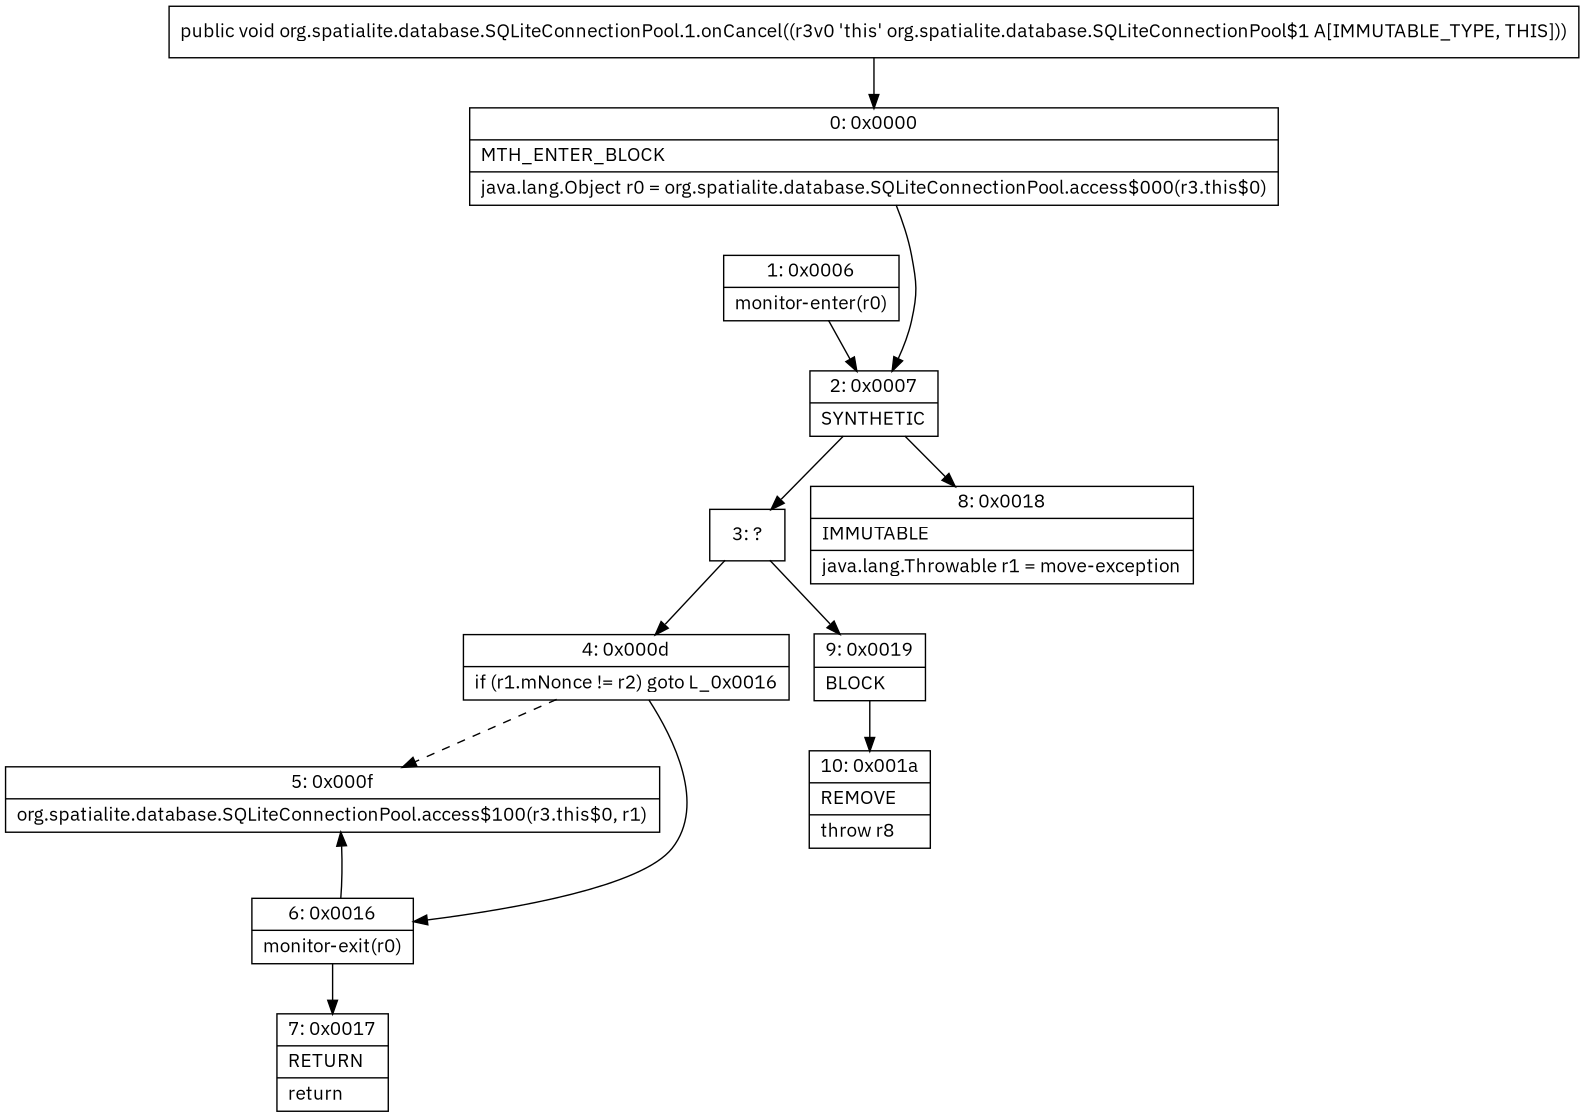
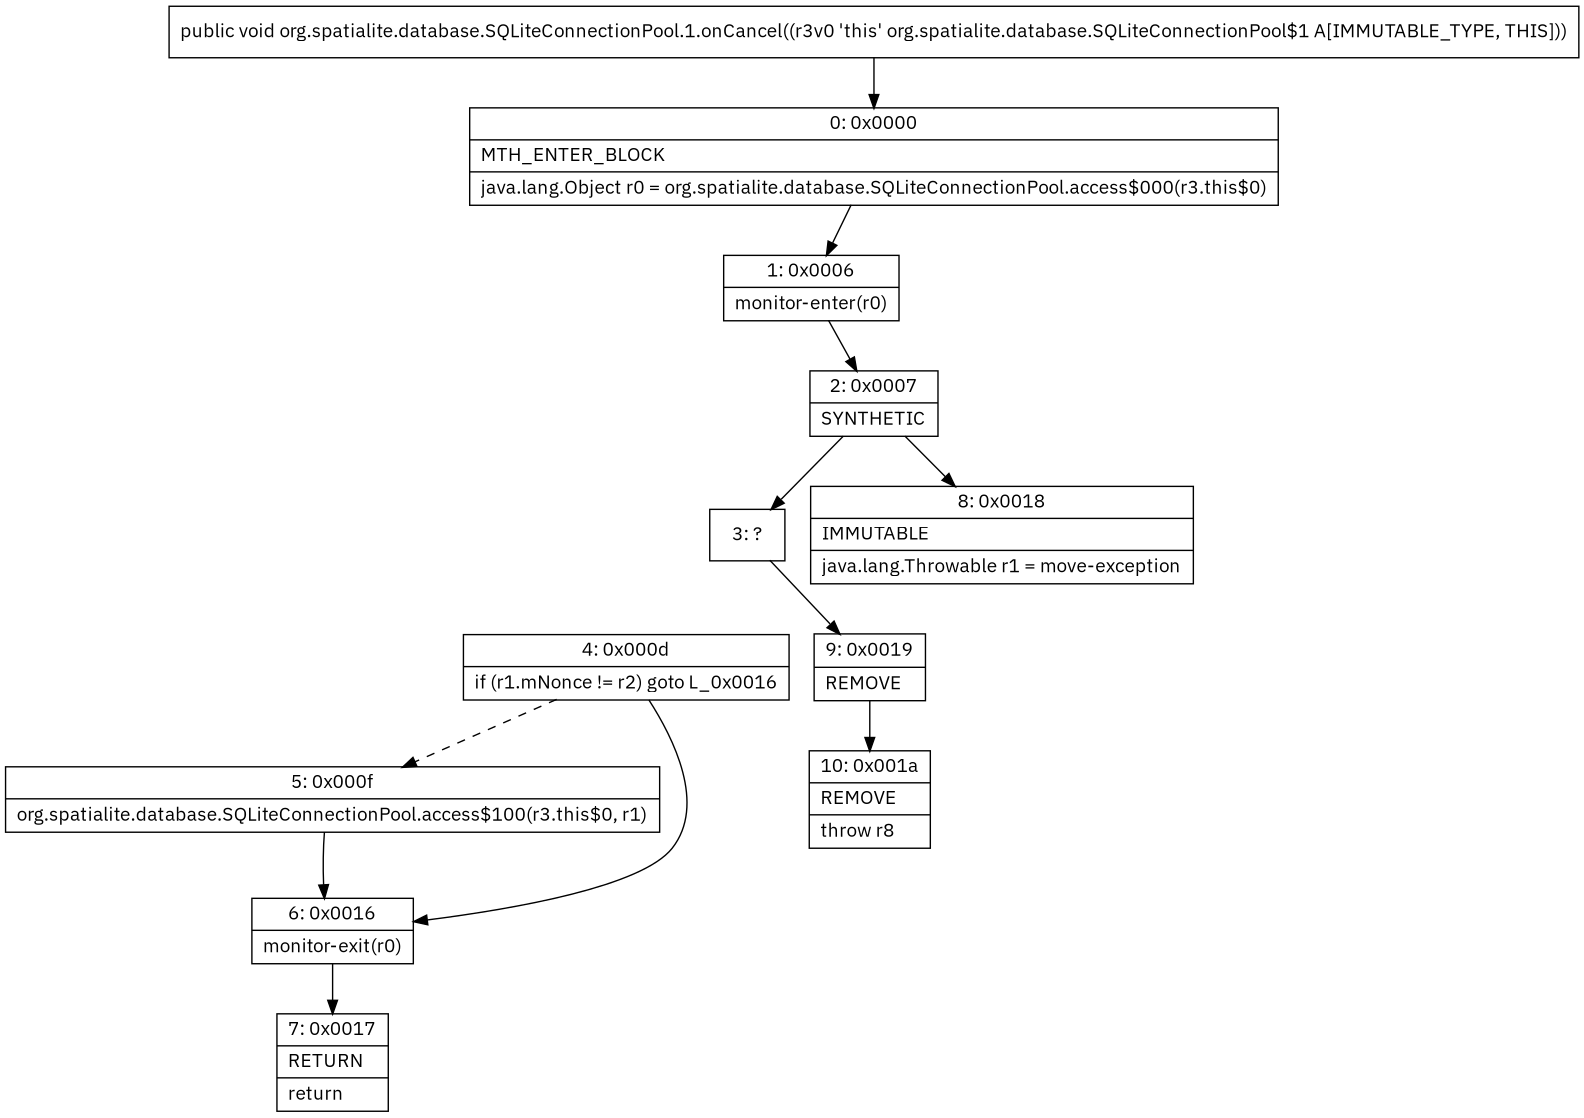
edge "0: 0x0000" -> "2: 0x0007": now "0: 0x0000" -> "1: 0x0006"
edge "3: ?" -> "4: 0x000d": removed
node "9: 0x0019": text "BLOCK" -> "REMOVE"
edge "6: 0x0016" -> "5: 0x000f": reversed
